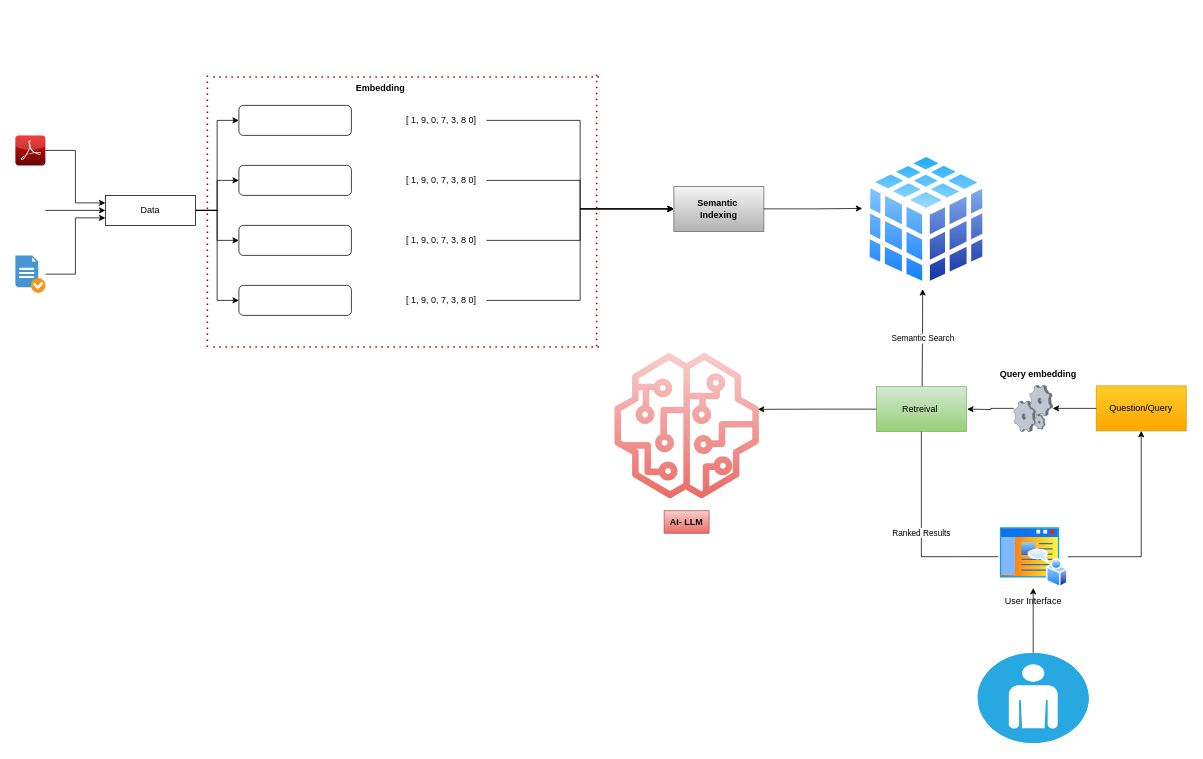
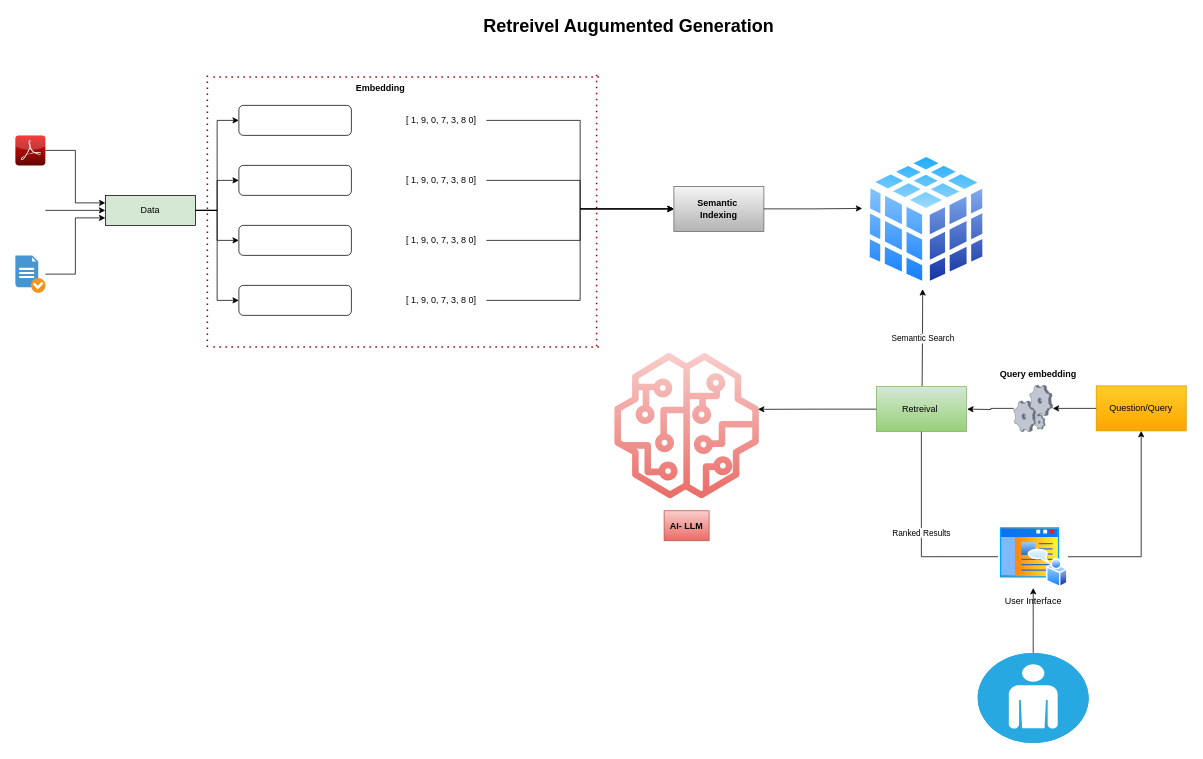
node "Retreivel Augumented Generation": added
node "Data": fillcolor #ffffff -> #d5e8d4
node "AI- LLM": size 45x23 -> 45x30
